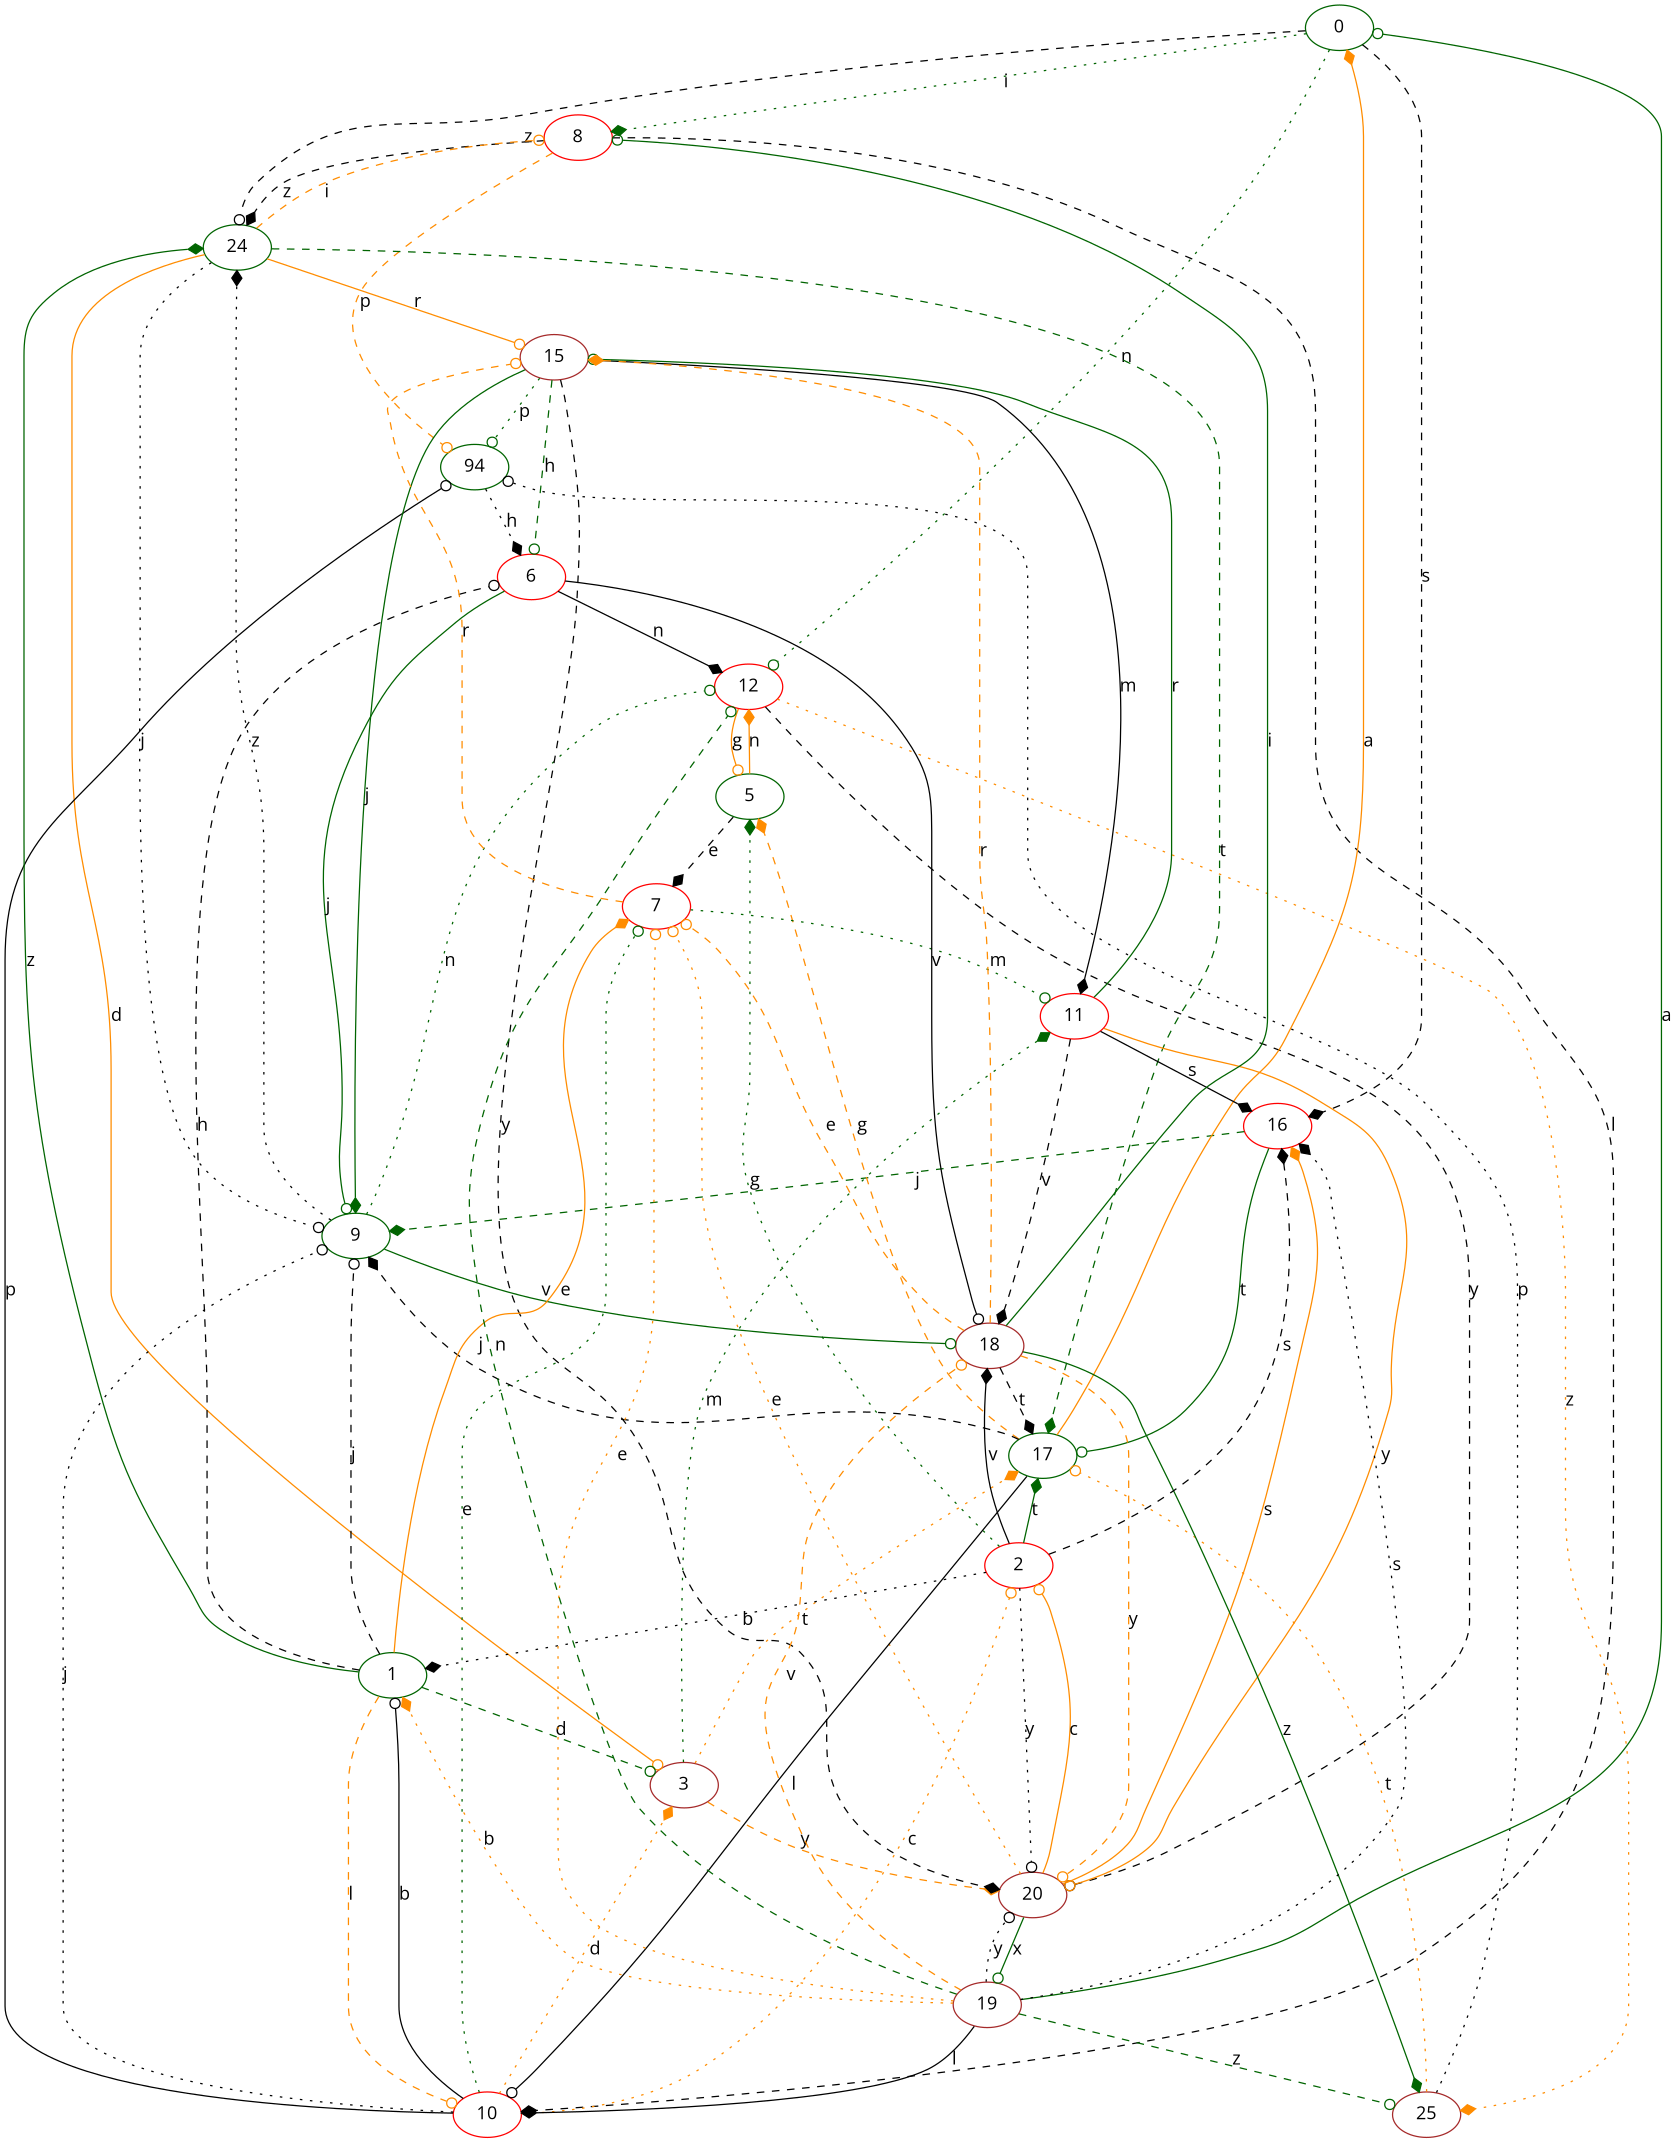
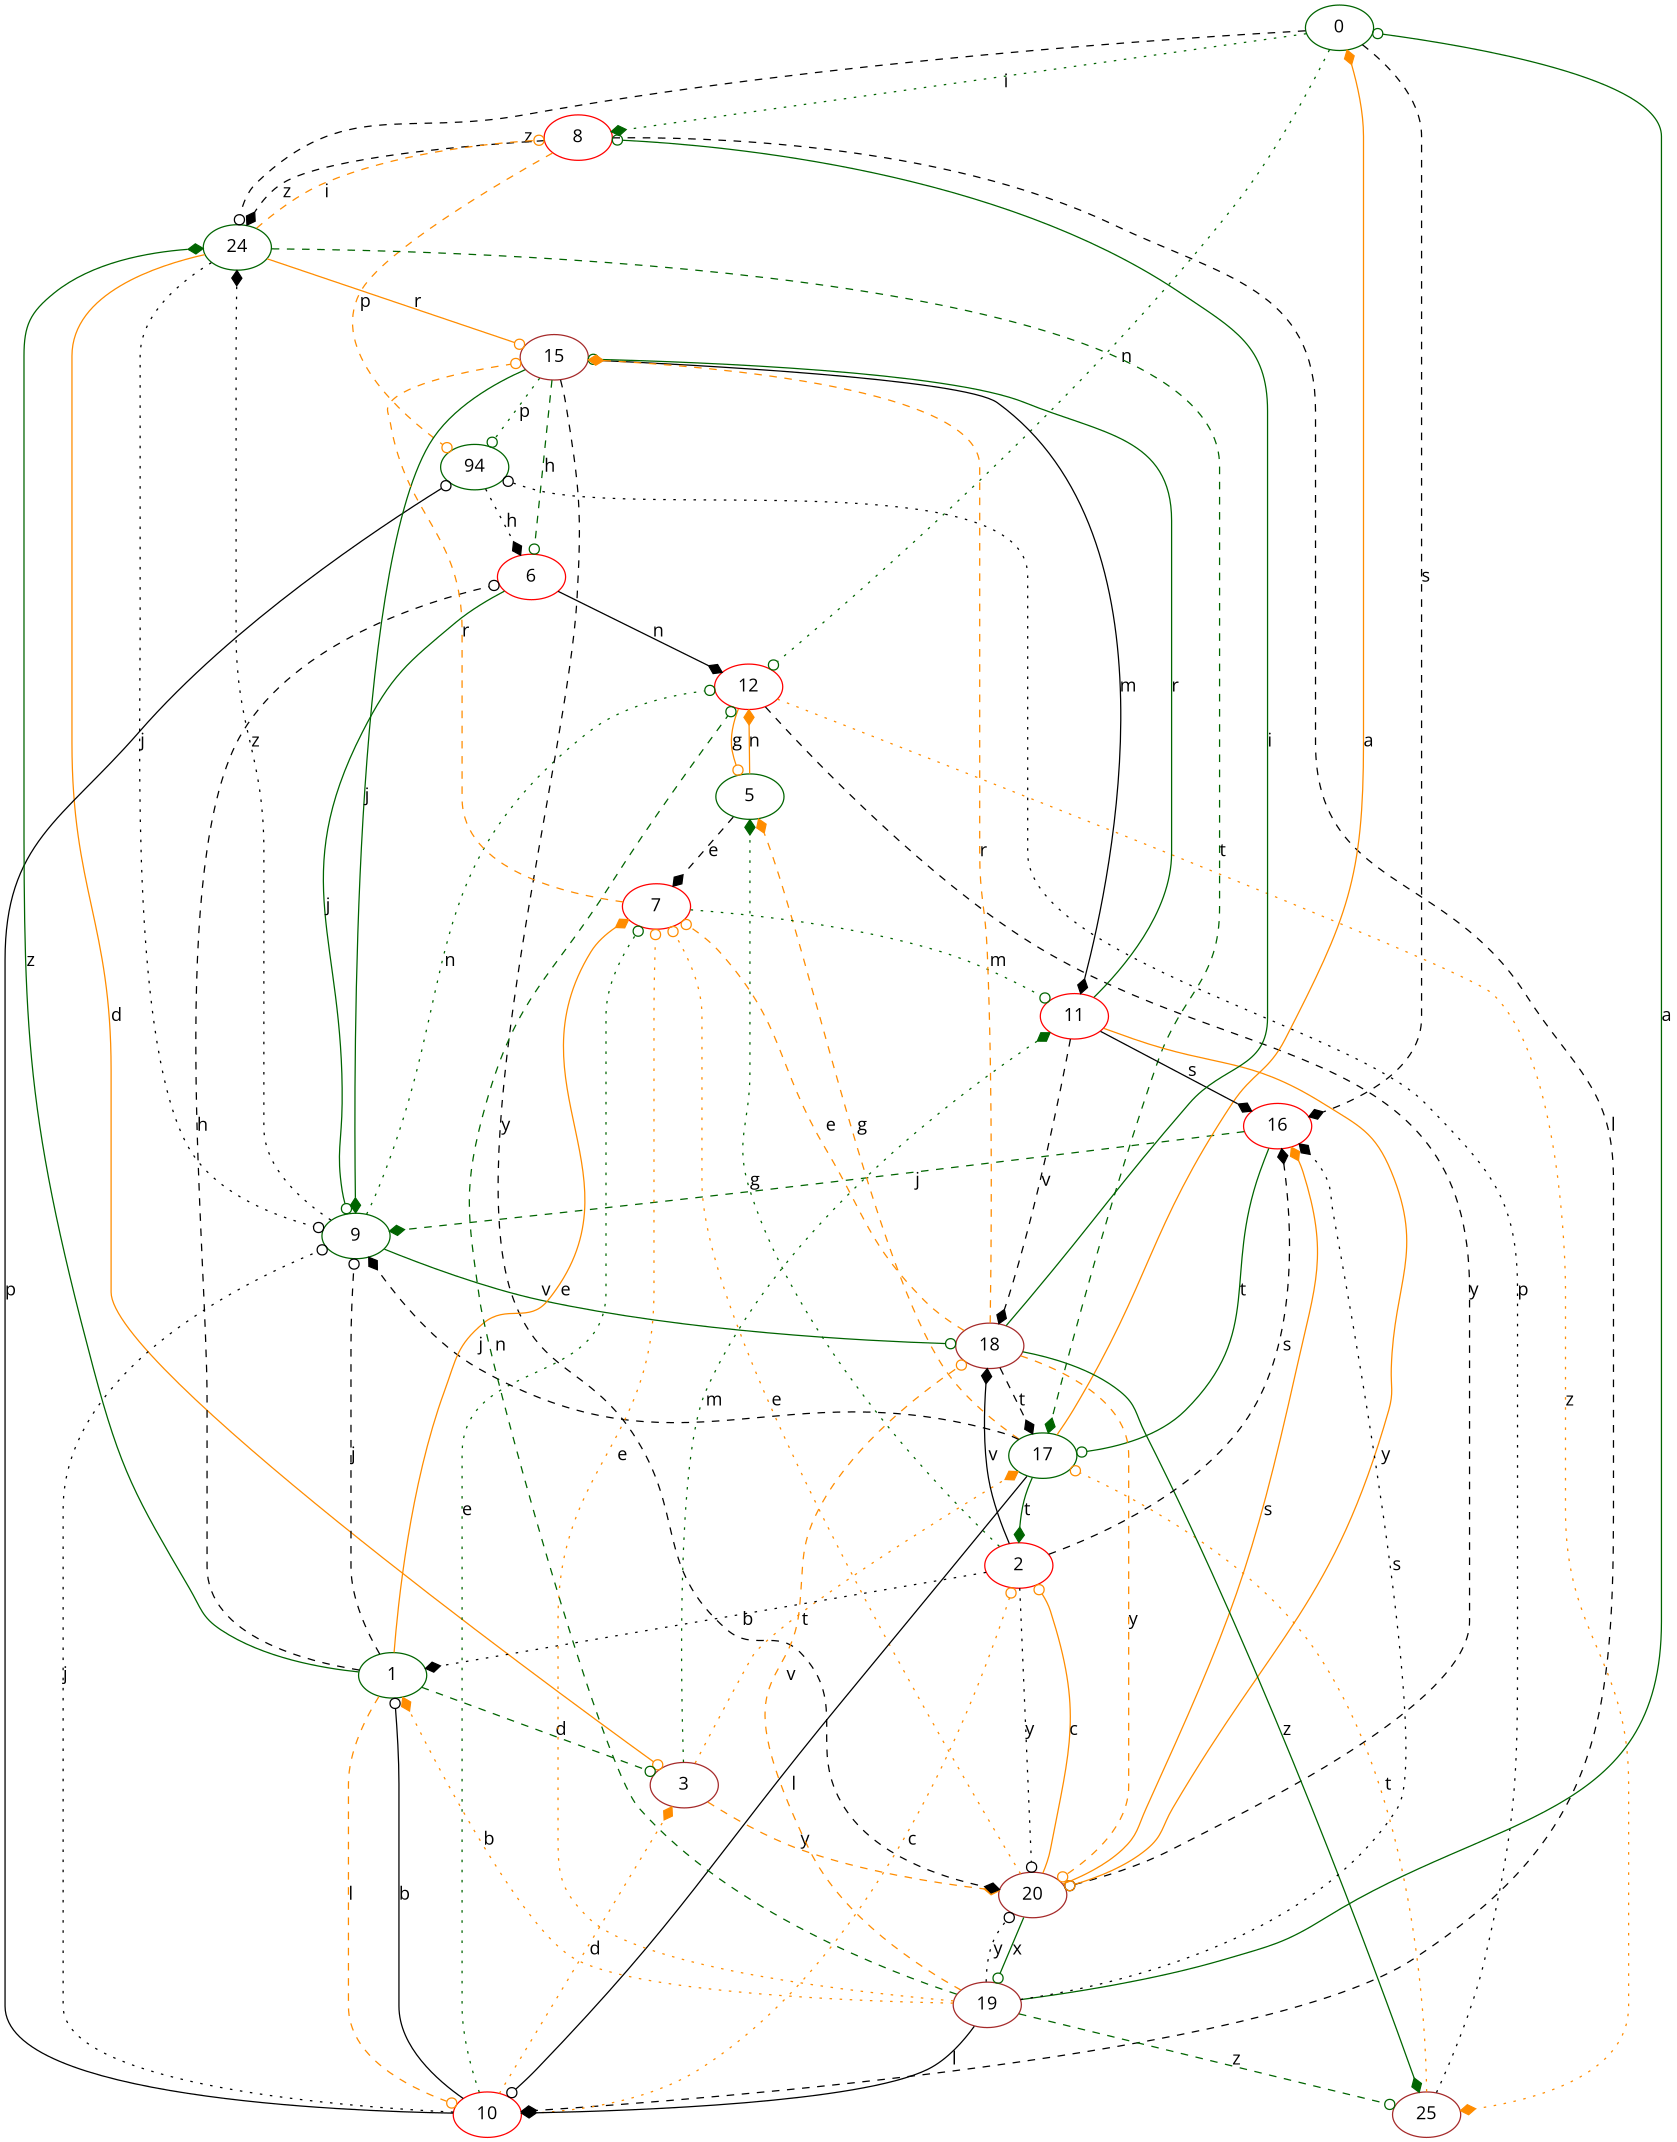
edge "6" -> "18": removed, label "v"
edge "2" -> "17": reversed
